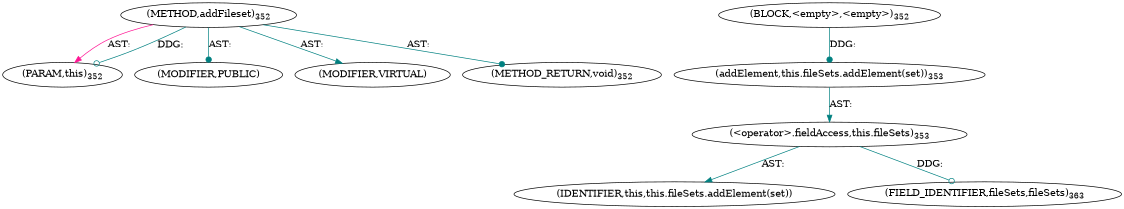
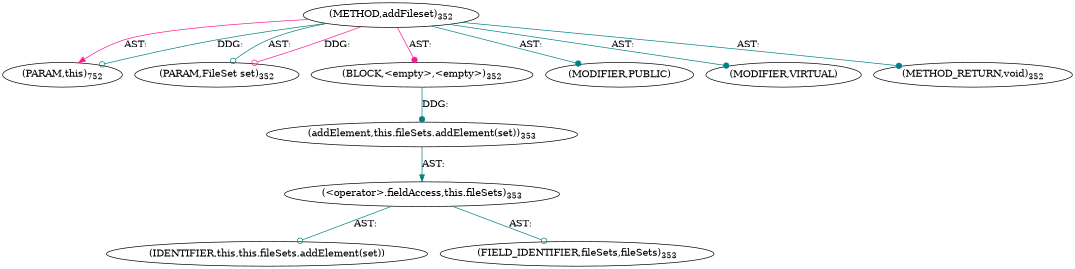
edge "(METHOD,addFileset)" -> "(BLOCK,<empty>,<empty>)": added, label "AST:"
edge "(METHOD,addFileset)" -> "(MODIFIER,VIRTUAL)": arrowhead normal -> dot
node "(PARAM,this)": text "352" -> "752"
node "(PARAM,FileSet set)": added
edge "(<operator>.fieldAccess,this.fileSets)" -> "(IDENTIFIER,this,this.fileSets.addElement(set))": arrowhead normal -> odot
edge "(<operator>.fieldAccess,this.fileSets)" -> "(FIELD_IDENTIFIER,fileSets,fileSets)": label "DDG: " -> "AST: "
node "(FIELD_IDENTIFIER,fileSets,fileSets)": text "363" -> "353"
